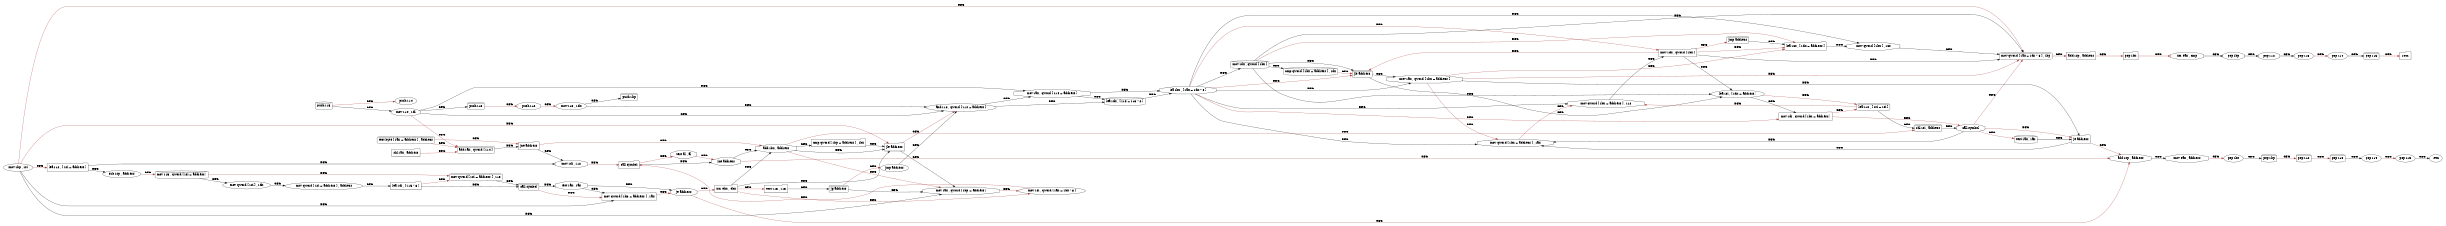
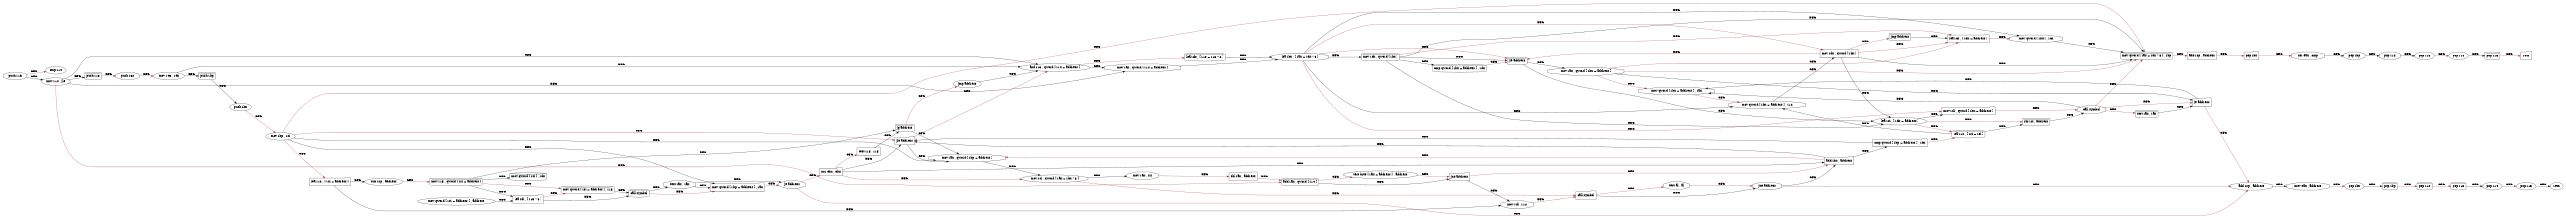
edge "lea rcx , [ rdx + address ]" -> "mov qword [ rbx ] , rcx": color black -> brown
edge "lea rbx , [ rax + rdx * 8 ]" -> "mov rax , qword [ rbx + address ]": removed, label "DFG"
edge "mov rax , qword [ r14 + address ]" -> "lea rdx , [ r13 + r13 * 2 ]": removed, label "CFG"
node "push r14": label "push r14" -> "cmp r14"
edge "and r13 , qword [ r14 + address ]" -> "lea rdx , [ r13 + r13 * 2 ]": color black -> brown
edge "lea r12 , [ rsi + rsi ]" -> "mov qword [ rbx + address ] , r12": color brown -> black
node "push r15": shape cylinder -> octagon
node "push r12": label "push r12" -> "push r32"
node "mov r13 , rdx": label "mov r13 , rdx" -> "mov r43 , rdx"
node "push rbx": added
edge "mov rdi , qword [ rbx + address ]" -> "lea r12 , [ rsi + rsi ]": now "cmp qword [ rbp + address ] , rbx" -> "lea r12 , [ rsi + rsi ]"
node "mov r14 , rdi": label "mov r14 , rdi" -> "mov r14 , jle"
edge "add rbx , address" -> "shl rsi , address": now "lea rsi , [ rdx + address ]" -> "shl rsi , address"
edge "lea rbx , [ rax + rdx * 8 ]" -> "mov qword [ rbx + address ] , rax": removed, label "DFG"
node "test byte [ rax + address ] , address": shape cylinder -> ellipse
edge "test byte [ rax + address ] , address" -> "add rax , qword [ r14 ]": reversed
node "add rbx , address": shape octagon -> folder
edge "mov r15 , qword [ rsi + address ]" -> "jg address": added, label "DFG"
edge "lea r12 , [ rsi + address ]" -> "sub rsp , address": label "DFG" -> "CFG"
node "mov rax , rsi": added
node "mov qword [ rsi ] , rdx": shape ellipse -> cylinder
edge "mov qword [ rsi ] , rdx" -> "mov qword [ rsi + address ] , address": removed, label "CFG"
edge "mov r15 , qword [ rsi + address ]" -> "lea rdi , [ r15 * 8 ]": added, label "DFG"
edge "mov rax , qword [ rbp + address ]" -> "mov rsi , qword [ rax + rbx * 8 ]": color brown -> black
